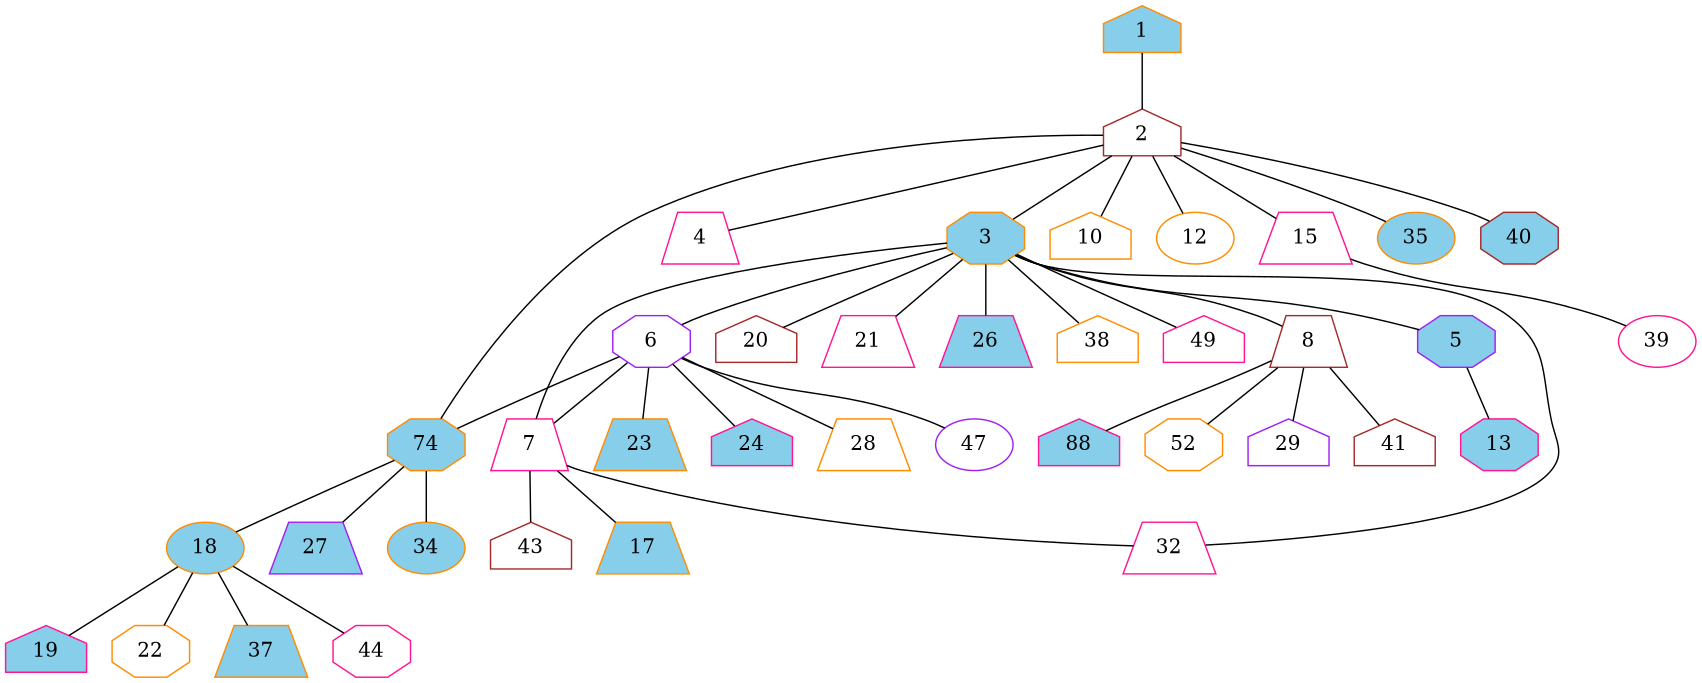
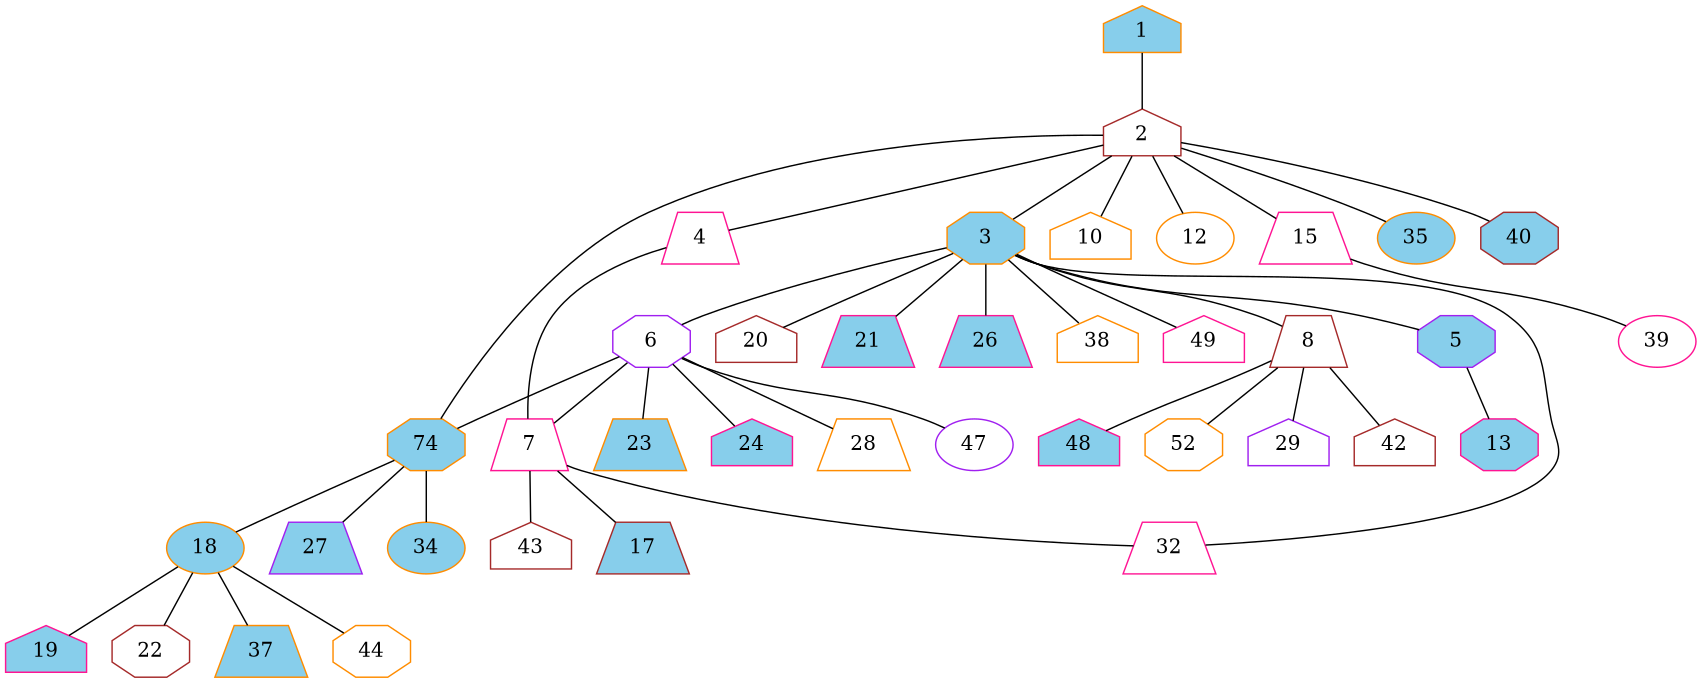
edge "3" -- "7": now "4" -- "7"
node "21": fillcolor white -> skyblue
node "88": label "88" -> "48"
node "41": label "41" -> "42"
node "17": color darkorange -> brown
node "22": color darkorange -> brown
node "44": color deeppink -> darkorange
